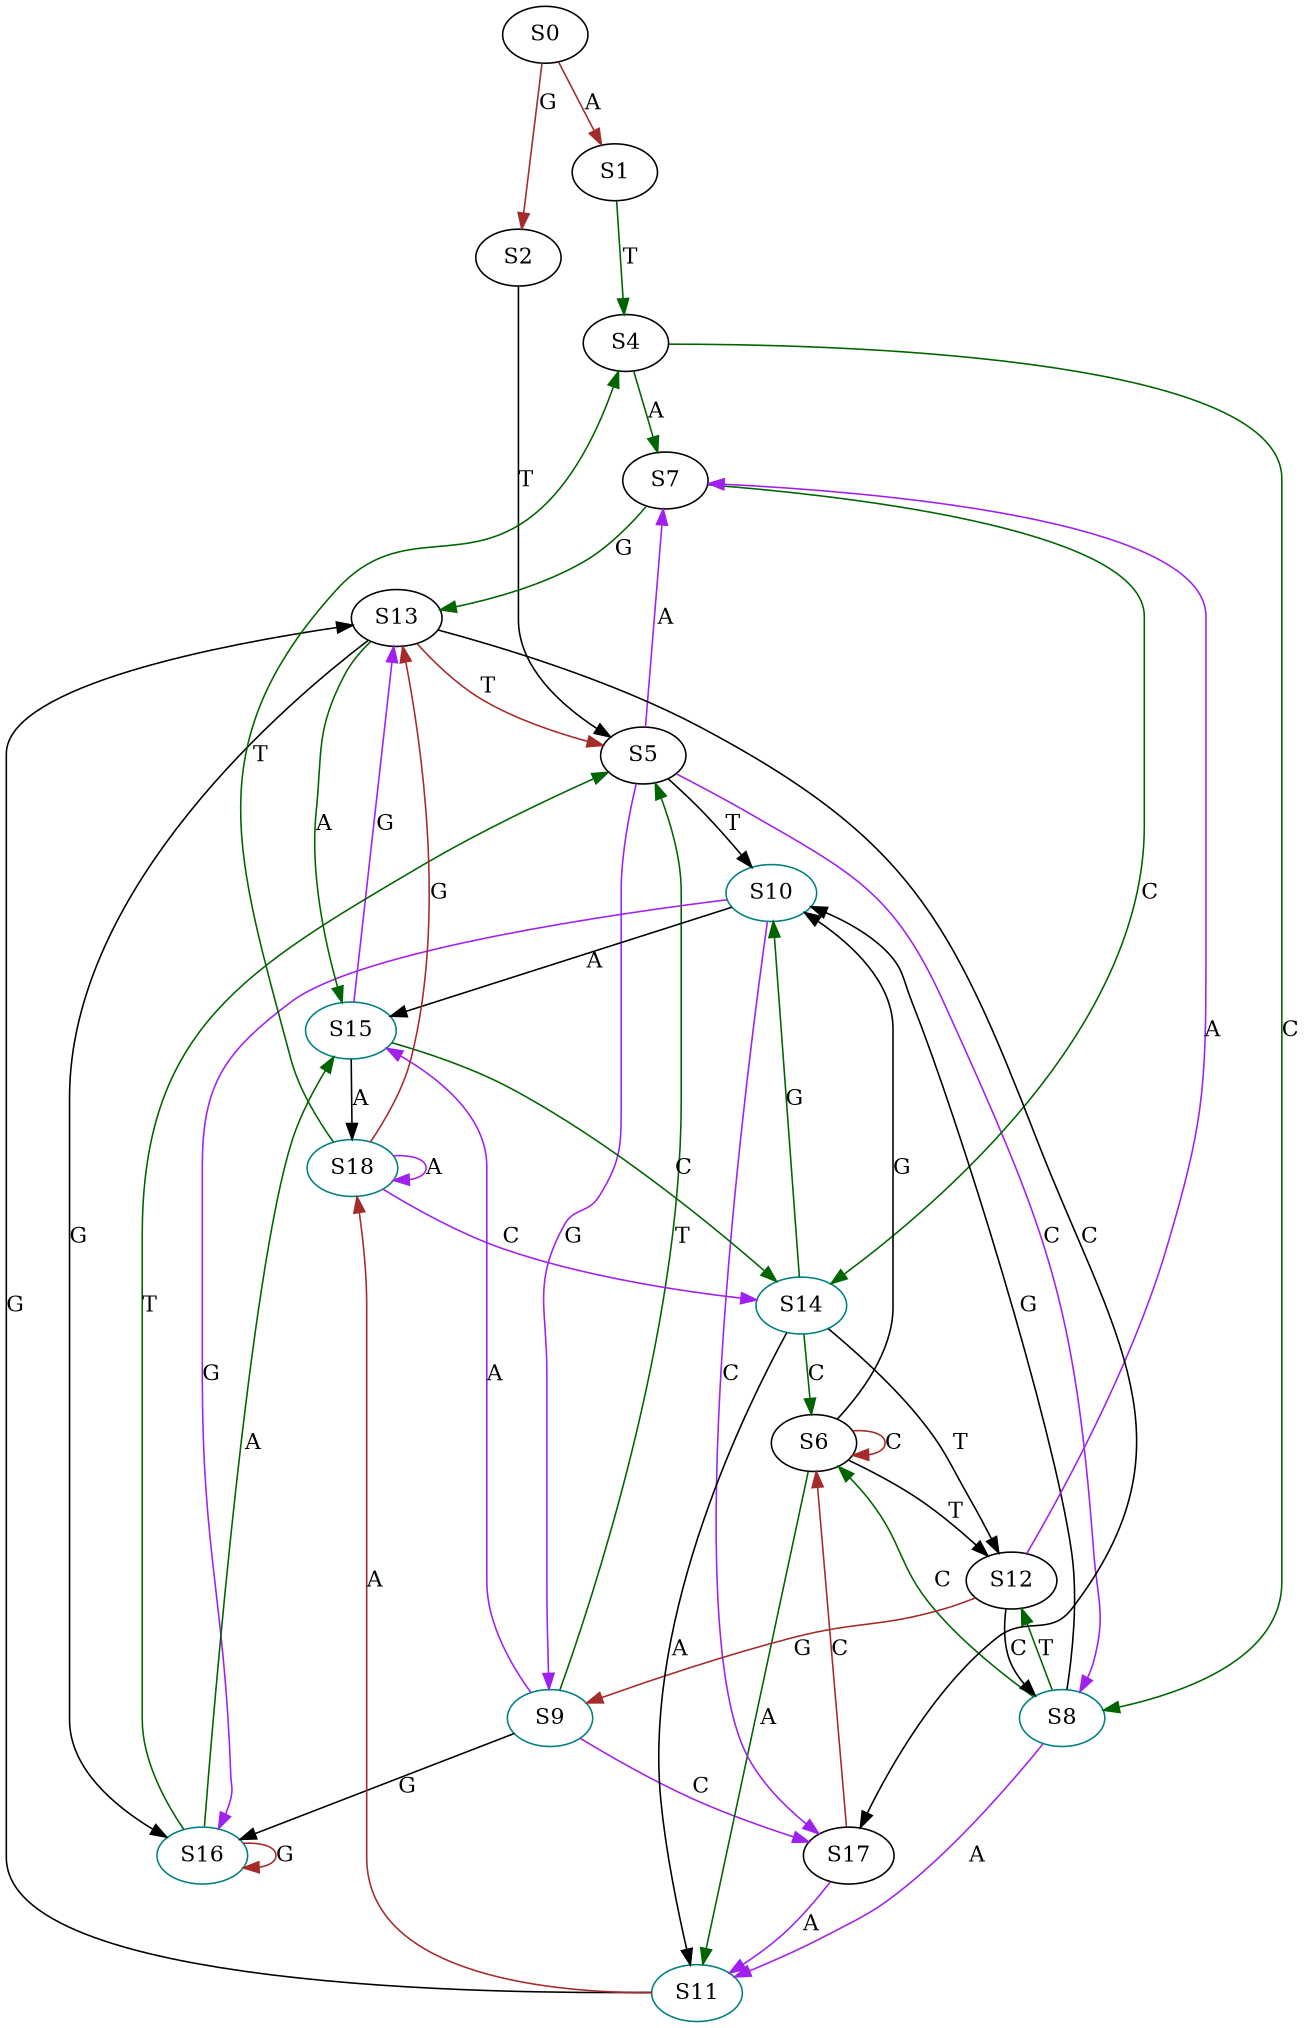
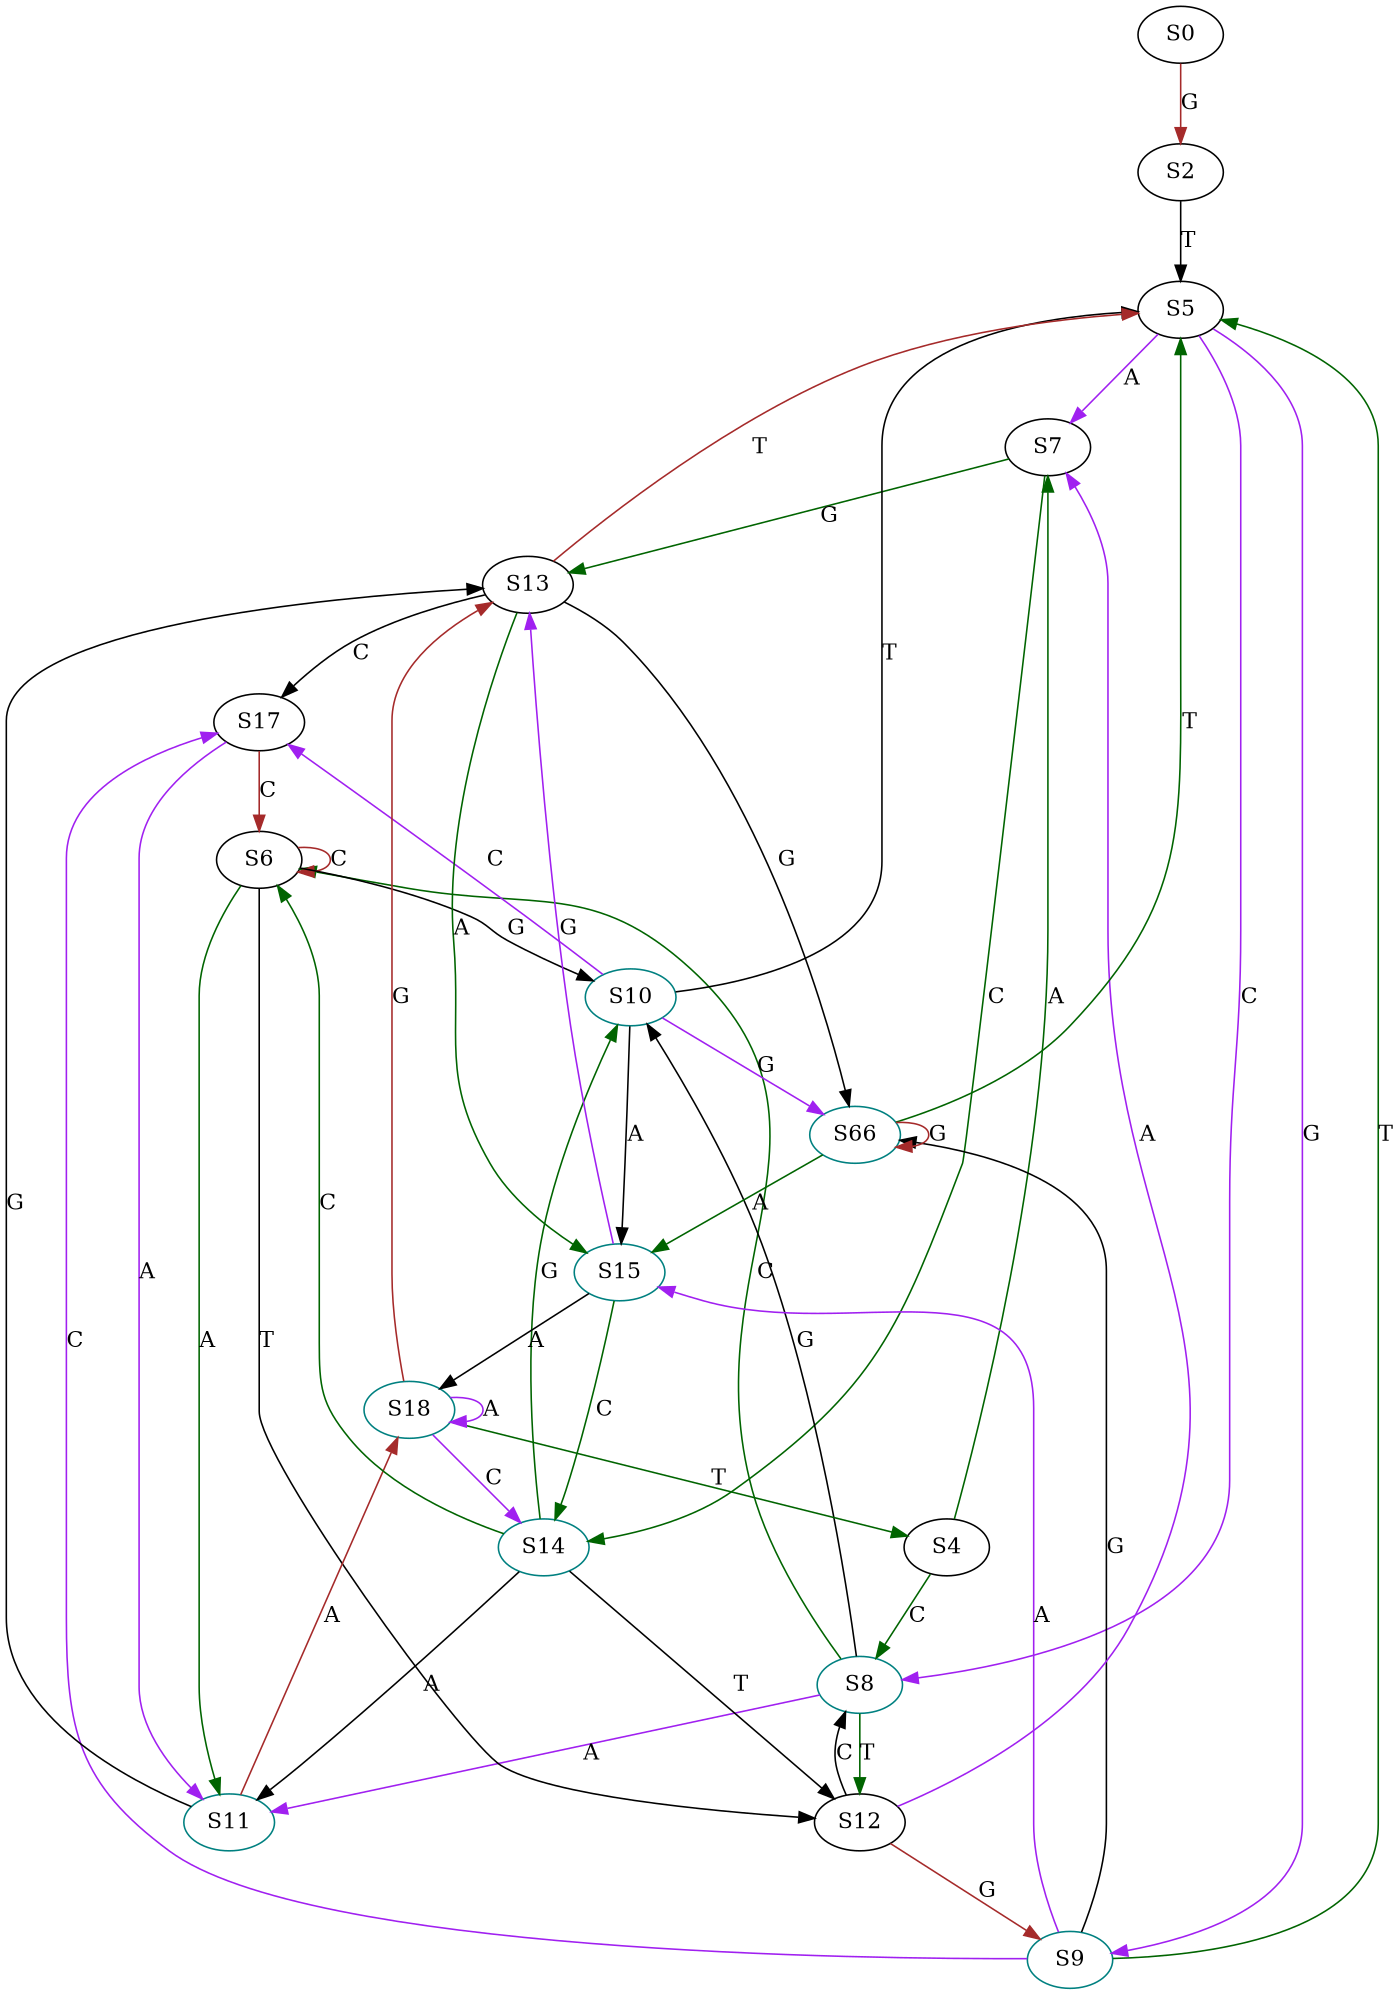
node "S1": removed
edge "S5" -> "S10": reversed
node "S16": label "S16" -> "S66"
